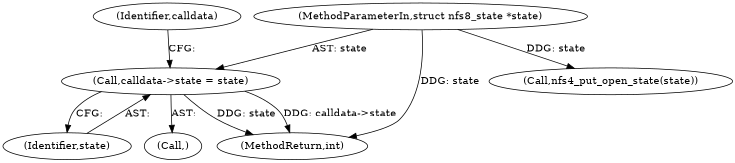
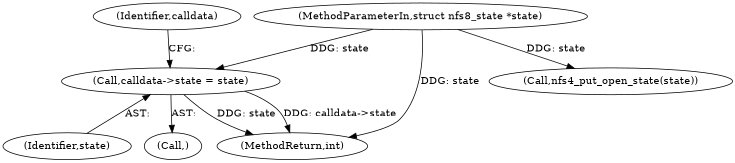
edge "(MethodParameterIn,struct nfs8_state *state)" -> "(Call,calldata->state = state)": label "AST: state" -> "DDG: state"
edge "(Call,calldata->state = state)" -> "(Identifier,state)": removed, label "CFG:"
